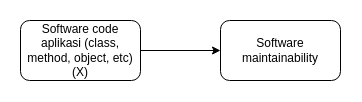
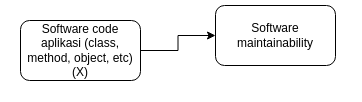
node "Software maintainability": moved (281, 51) -> (276, 36)
